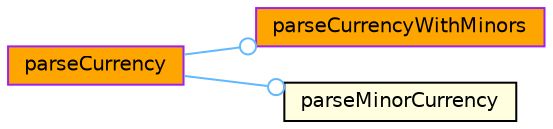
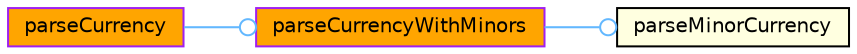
edge "parseCurrency" -> "parseMinorCurrency": now "parseCurrencyWithMinors" -> "parseMinorCurrency"
